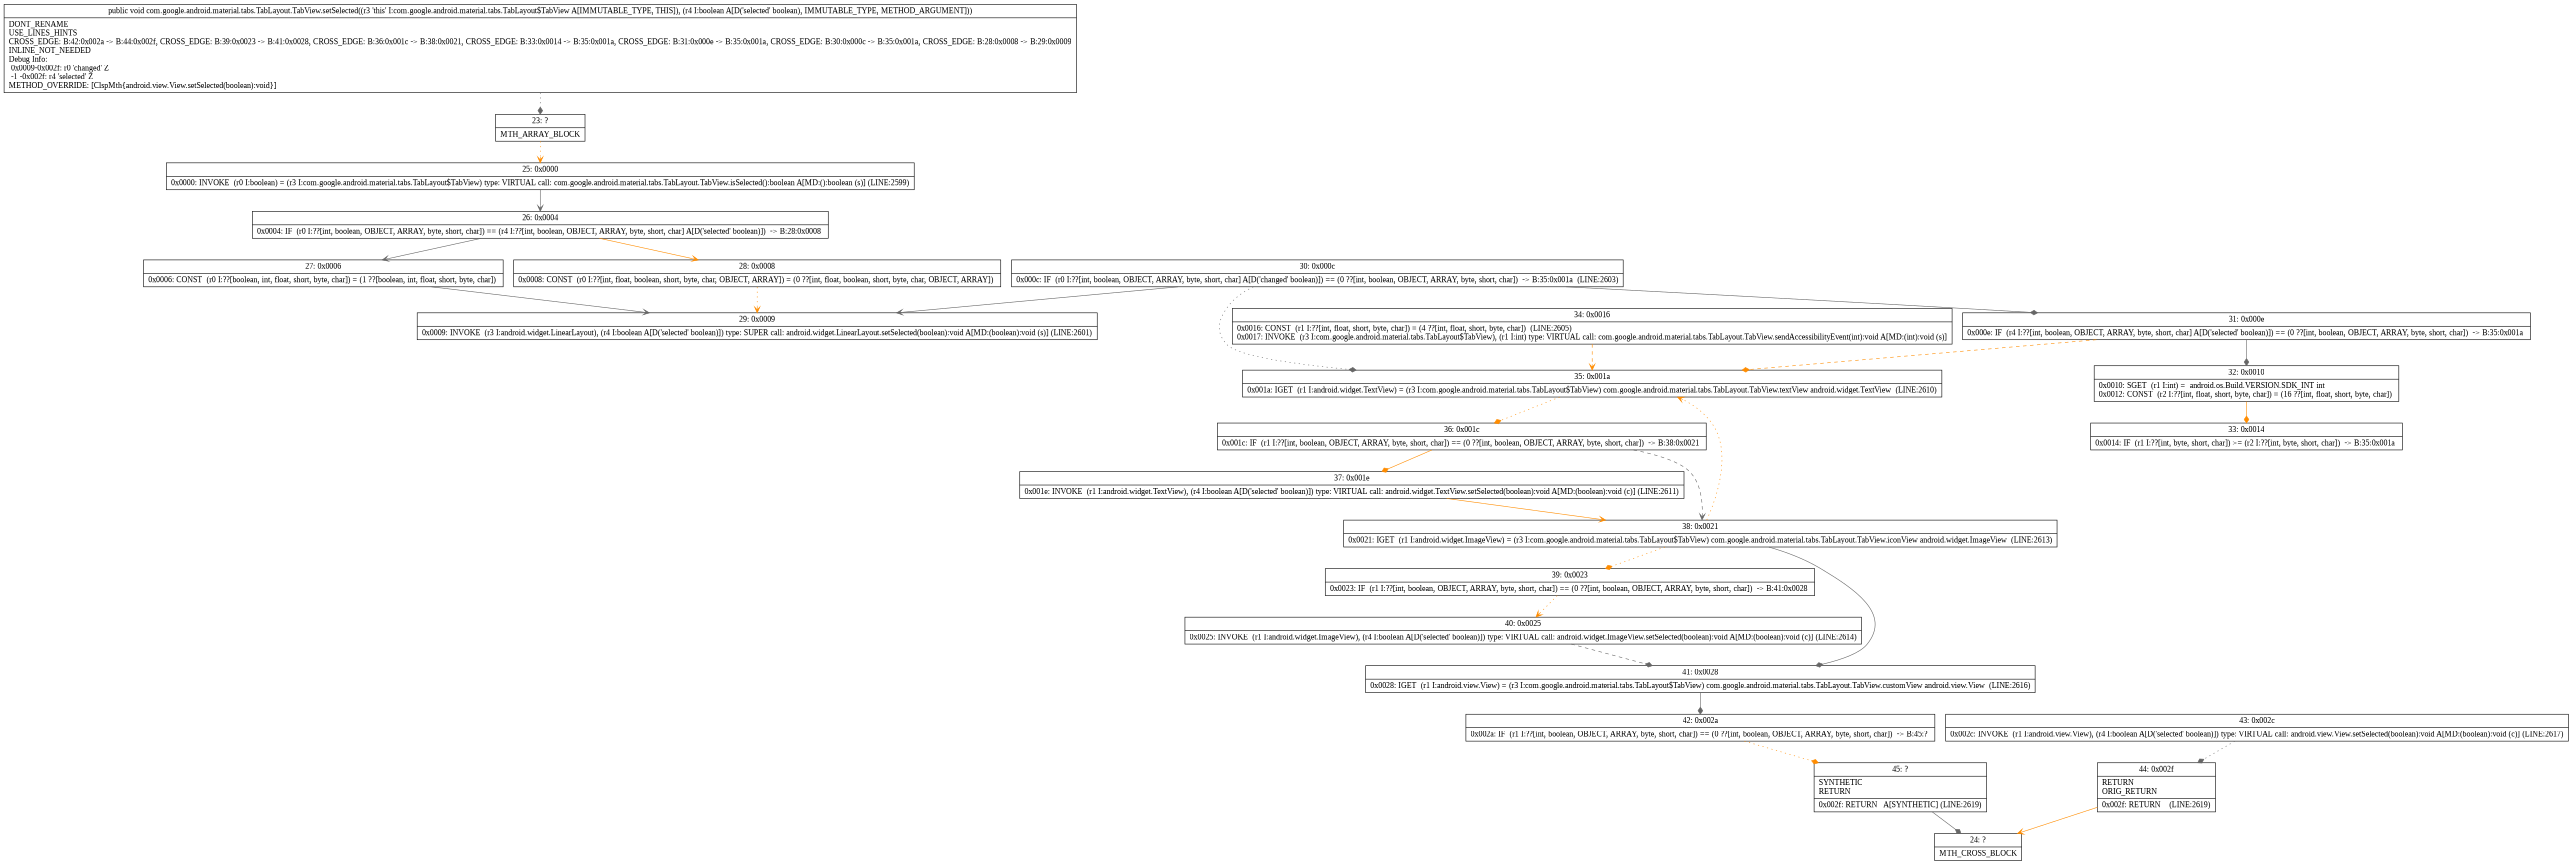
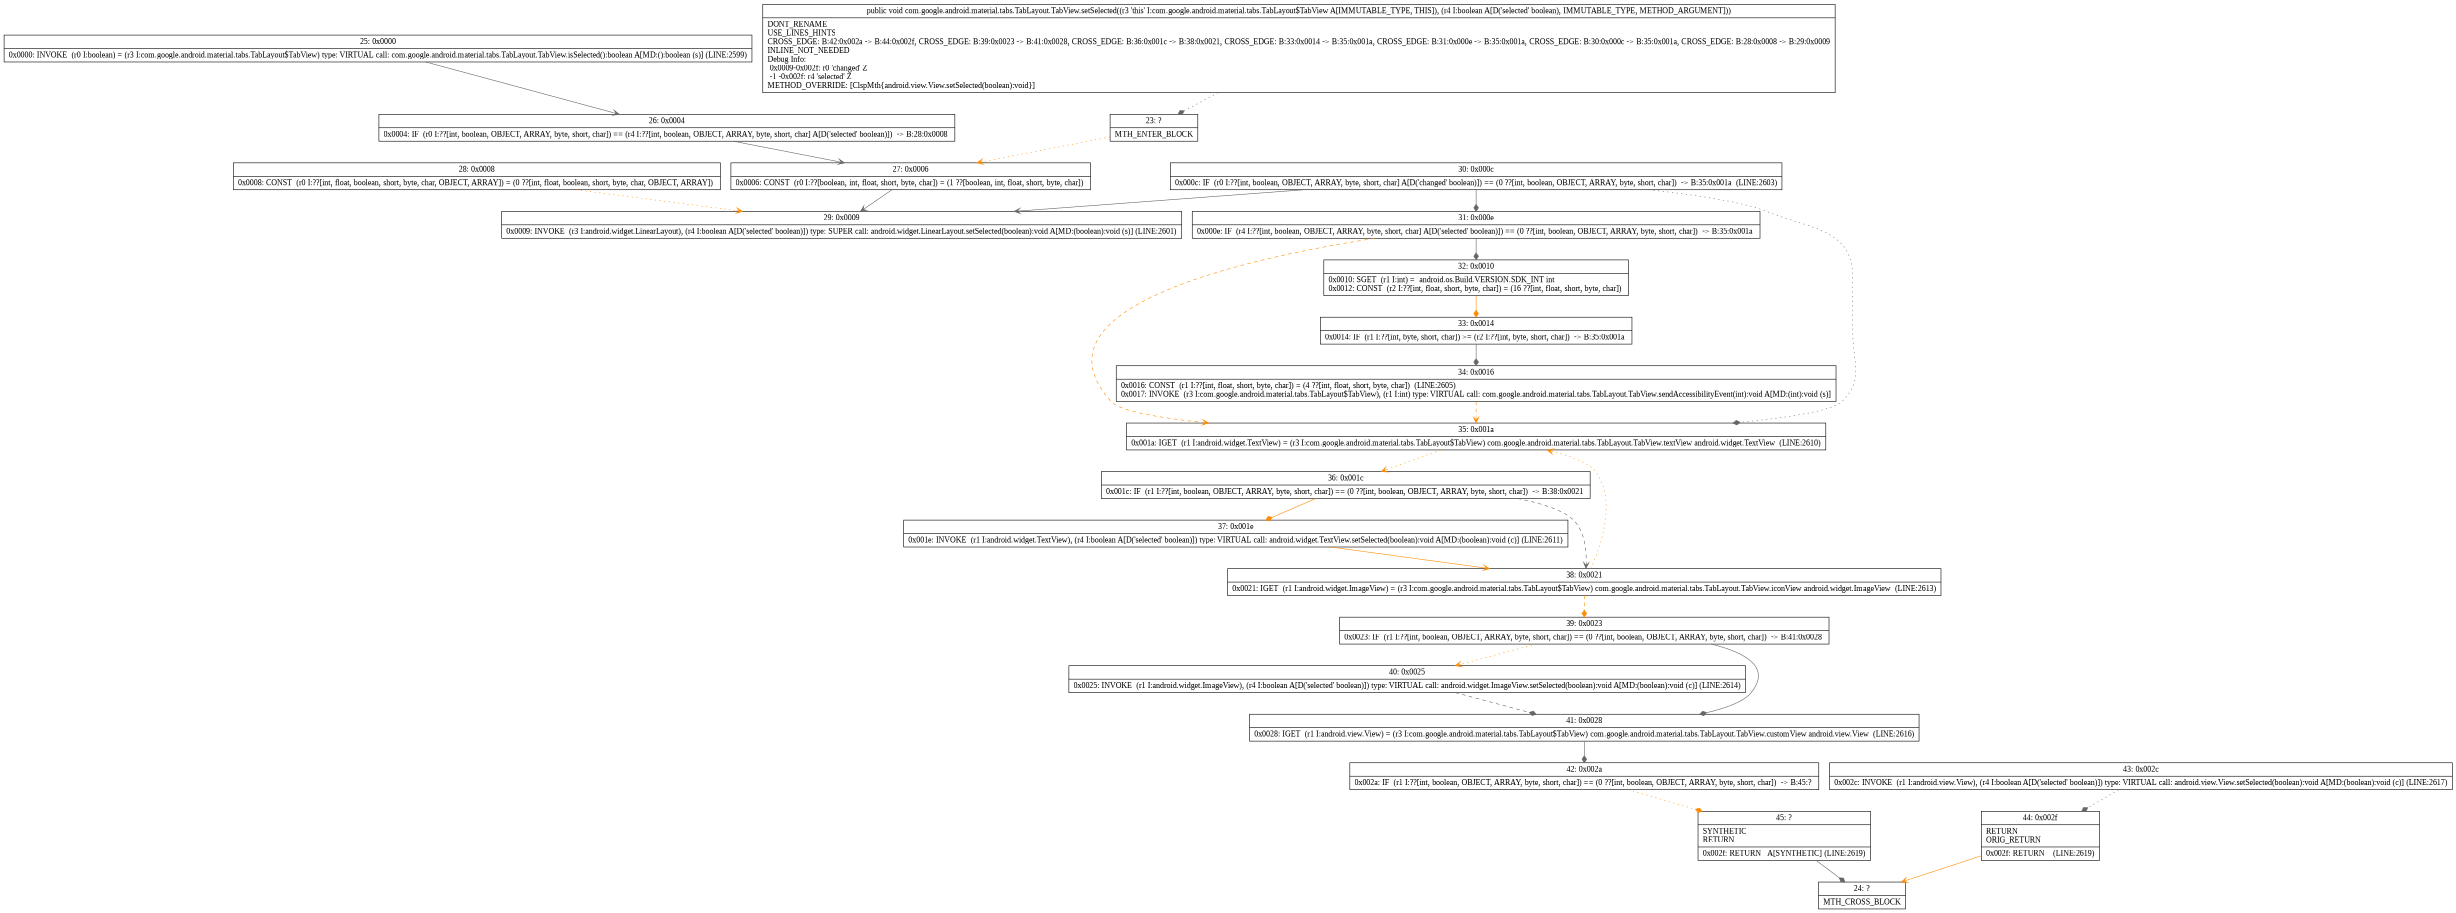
node "23: ?": text "MTH_ARRAY_BLOCK" -> "MTH_ENTER_BLOCK"
edge "23: ?" -> "25: 0x0000": now "23: ?" -> "27: 0x0006"
edge "26: 0x0004" -> "28: 0x0008": removed
edge "33: 0x0014" -> "34: 0x0016": added
edge "31: 0x000e" -> "35: 0x001a": arrowhead diamond -> vee
edge "35: 0x001a" -> "36: 0x001c": arrowhead diamond -> vee
edge "38: 0x0021" -> "39: 0x0023": style dotted -> dashed
edge "38: 0x0021" -> "41: 0x0028": now "39: 0x0023" -> "41: 0x0028"
